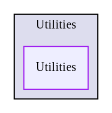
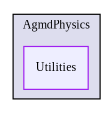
cluster "Utilities": label "Utilities" -> "AgmdPhysics"
